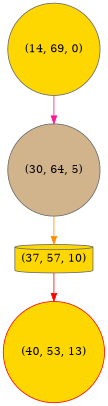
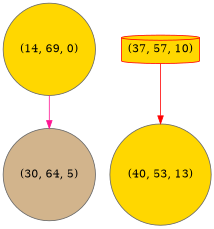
edge "(30, 64, 5)" -> "(37, 57, 10)": removed
node "(37, 57, 10)": color gray40 -> red
node "(40, 53, 13)": color red -> gray40
